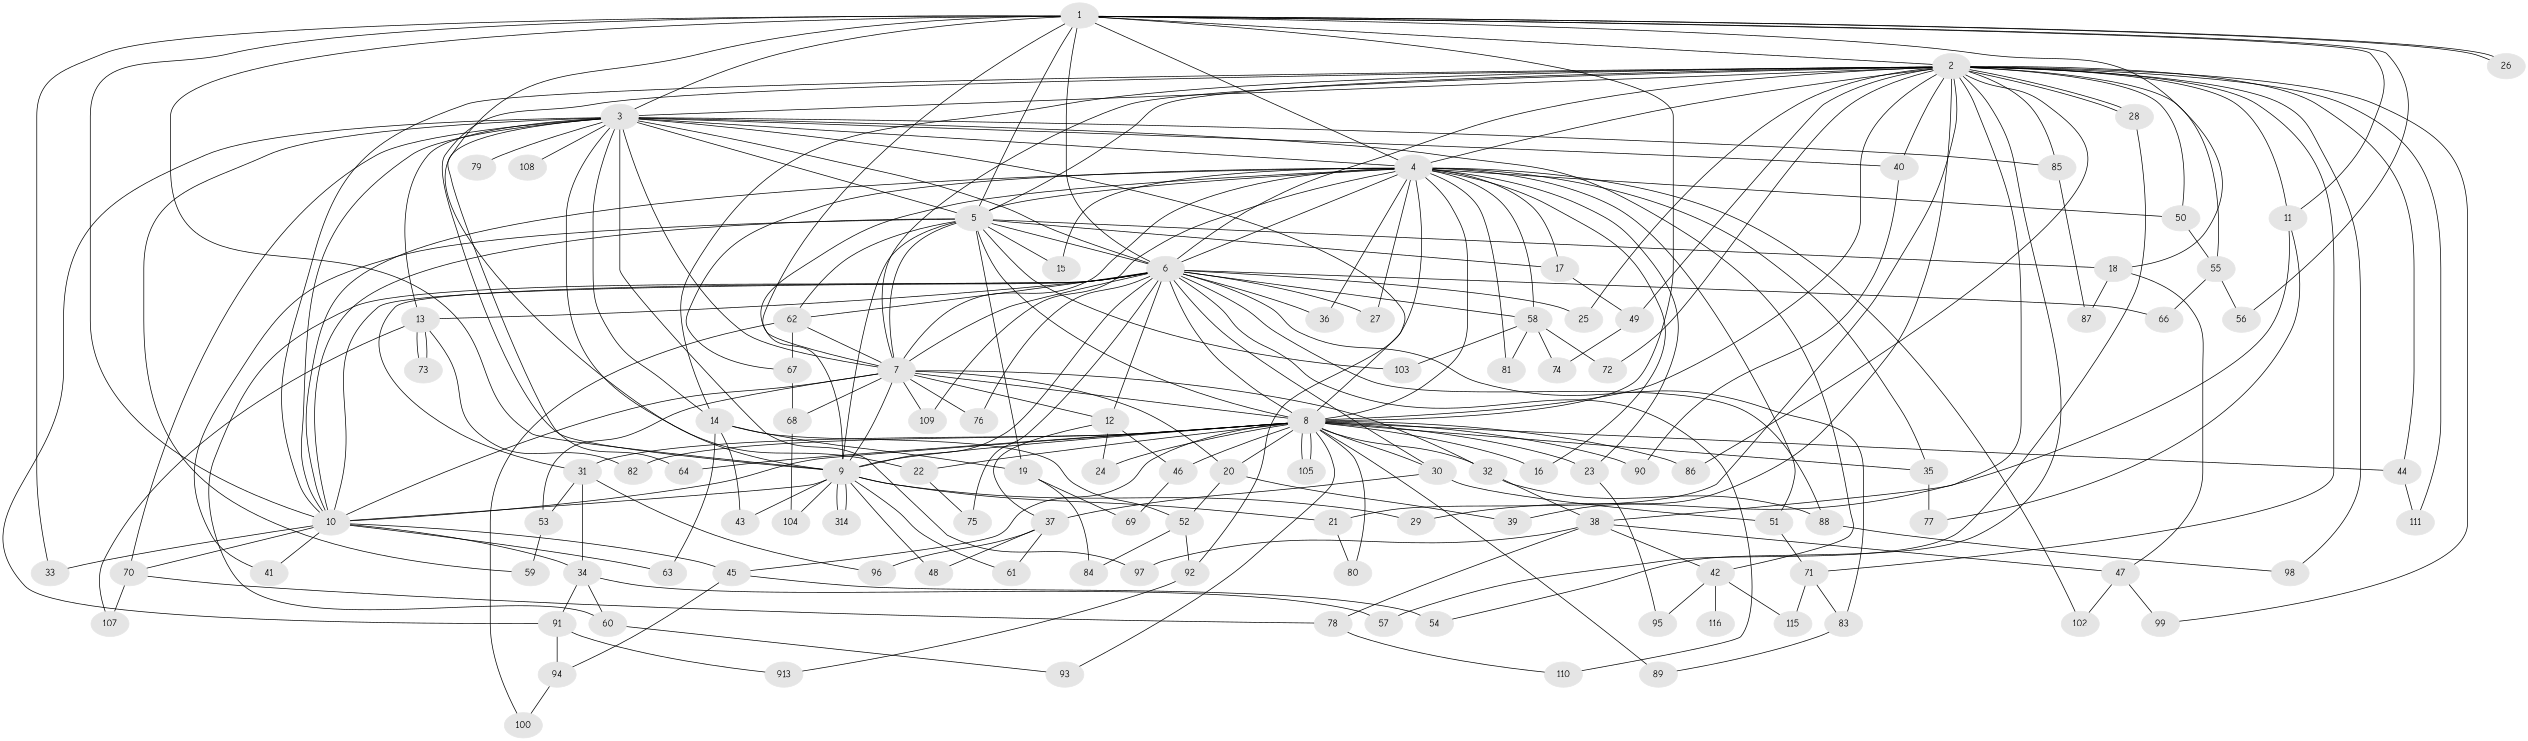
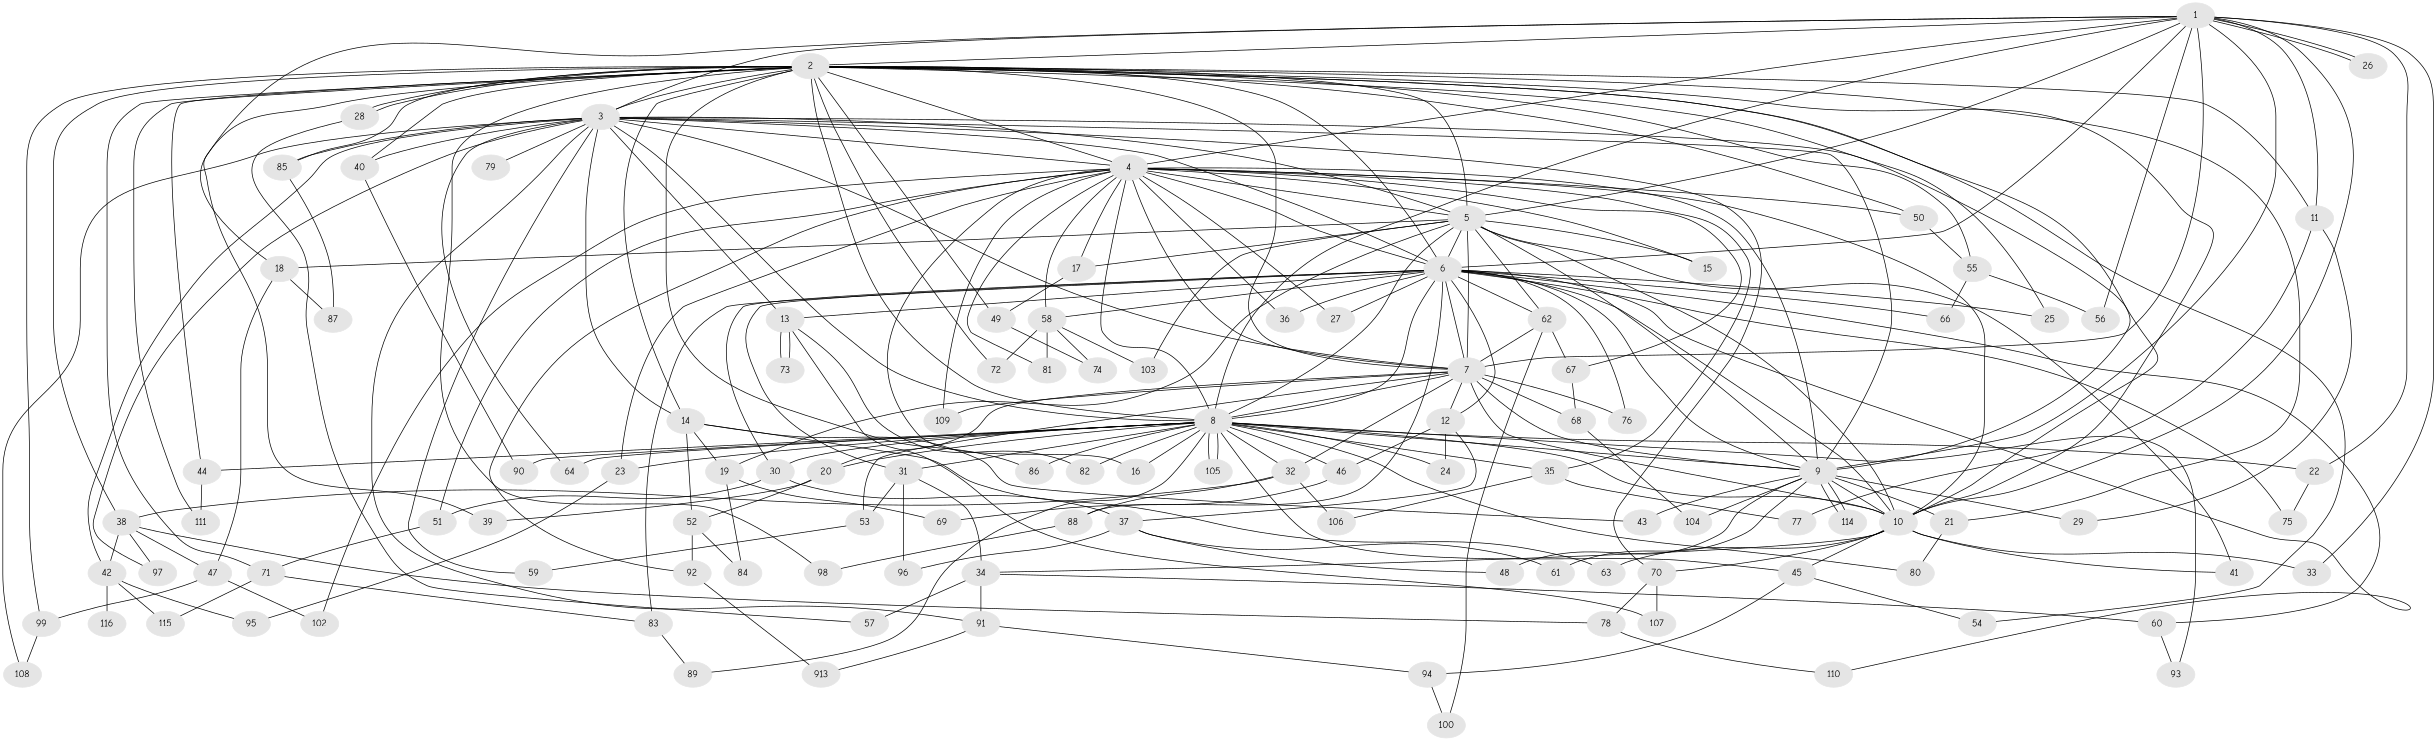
node "314": label "314" -> "114"
node "106": added
edge "99" -- "108": added
